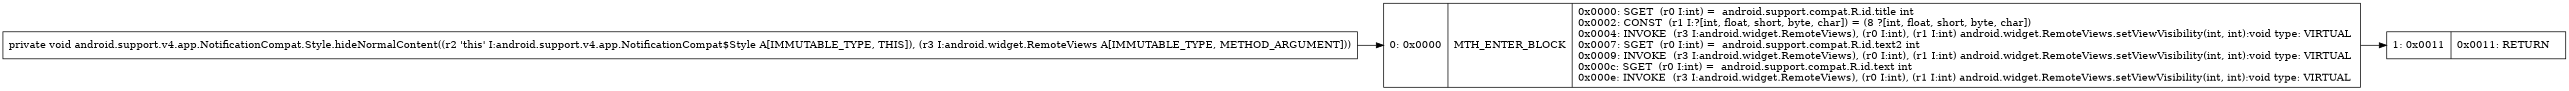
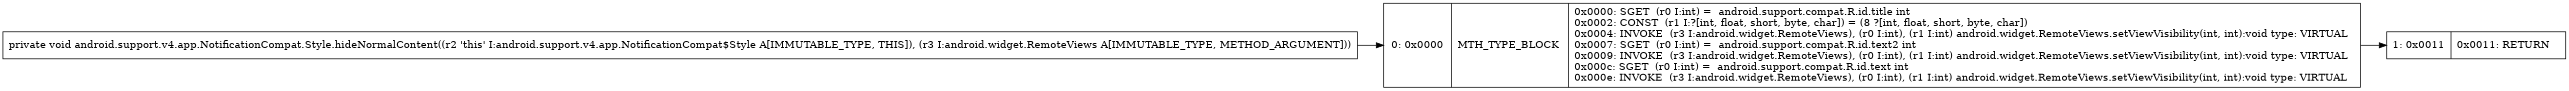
node "0: 0x0000": text "MTH_ENTER_BLOCK" -> "MTH_TYPE_BLOCK"
